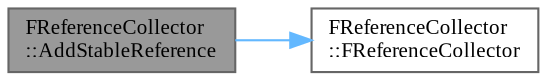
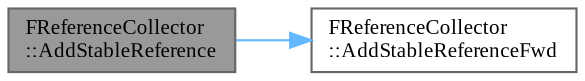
node "FReferenceCollector ::FReferenceCollector": label "FReferenceCollector ::FReferenceCollector" -> "FReferenceCollector ::AddStableReferenceFwd"
